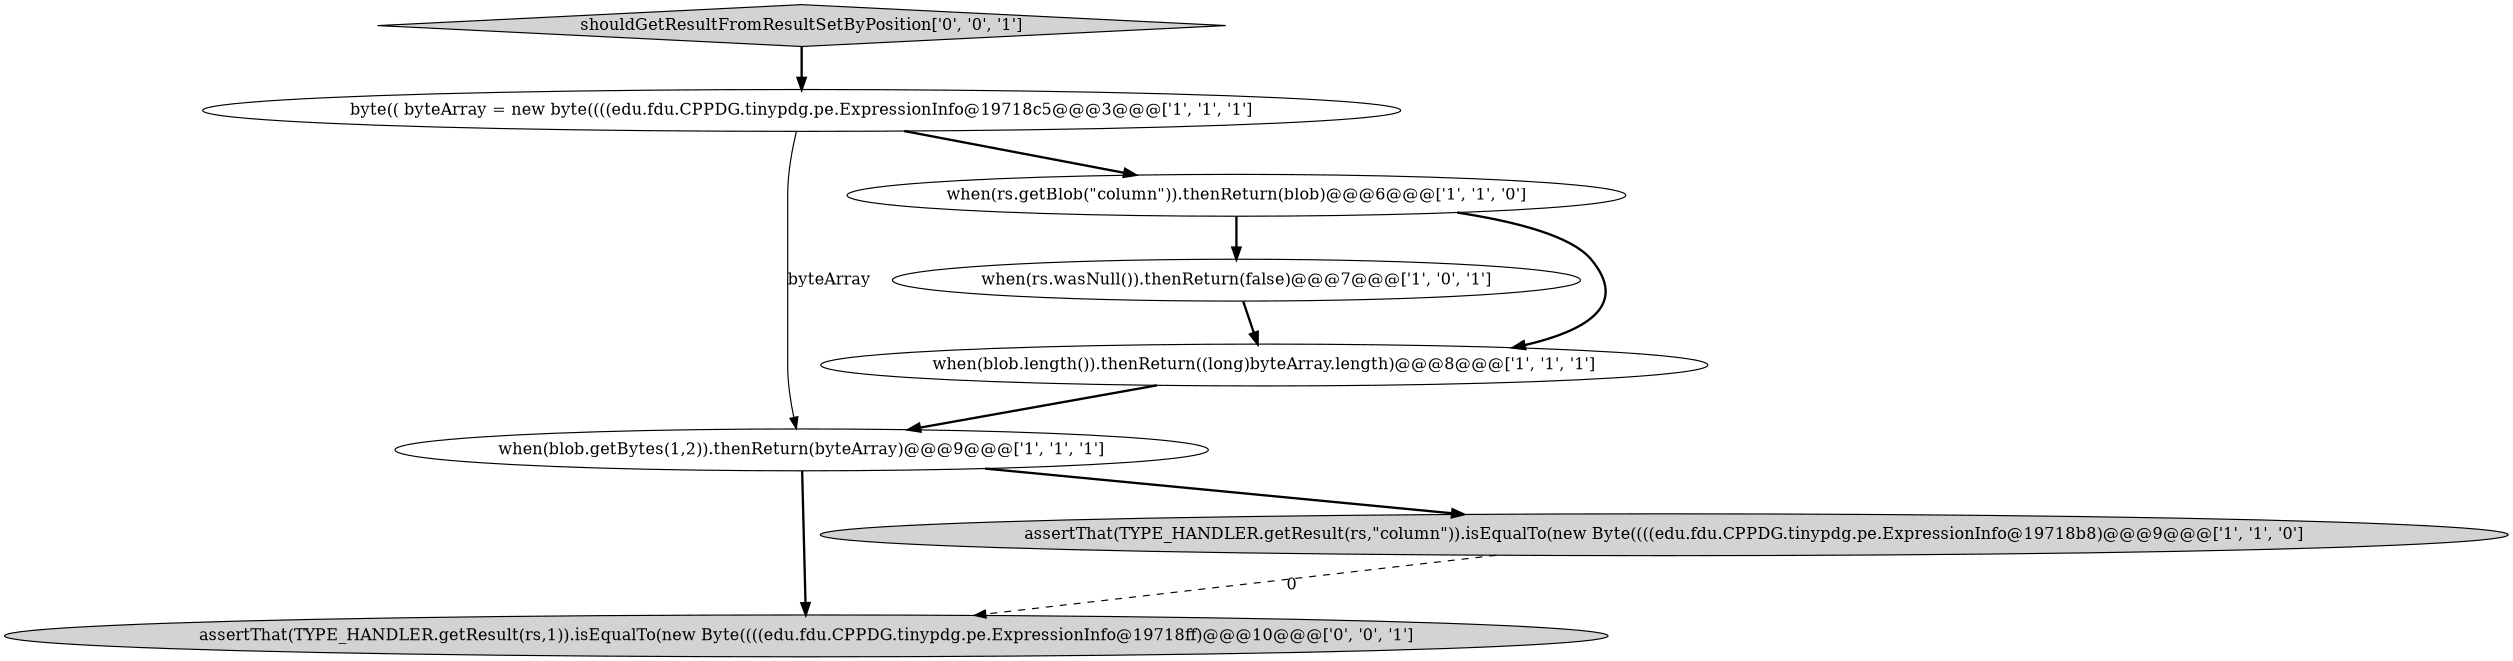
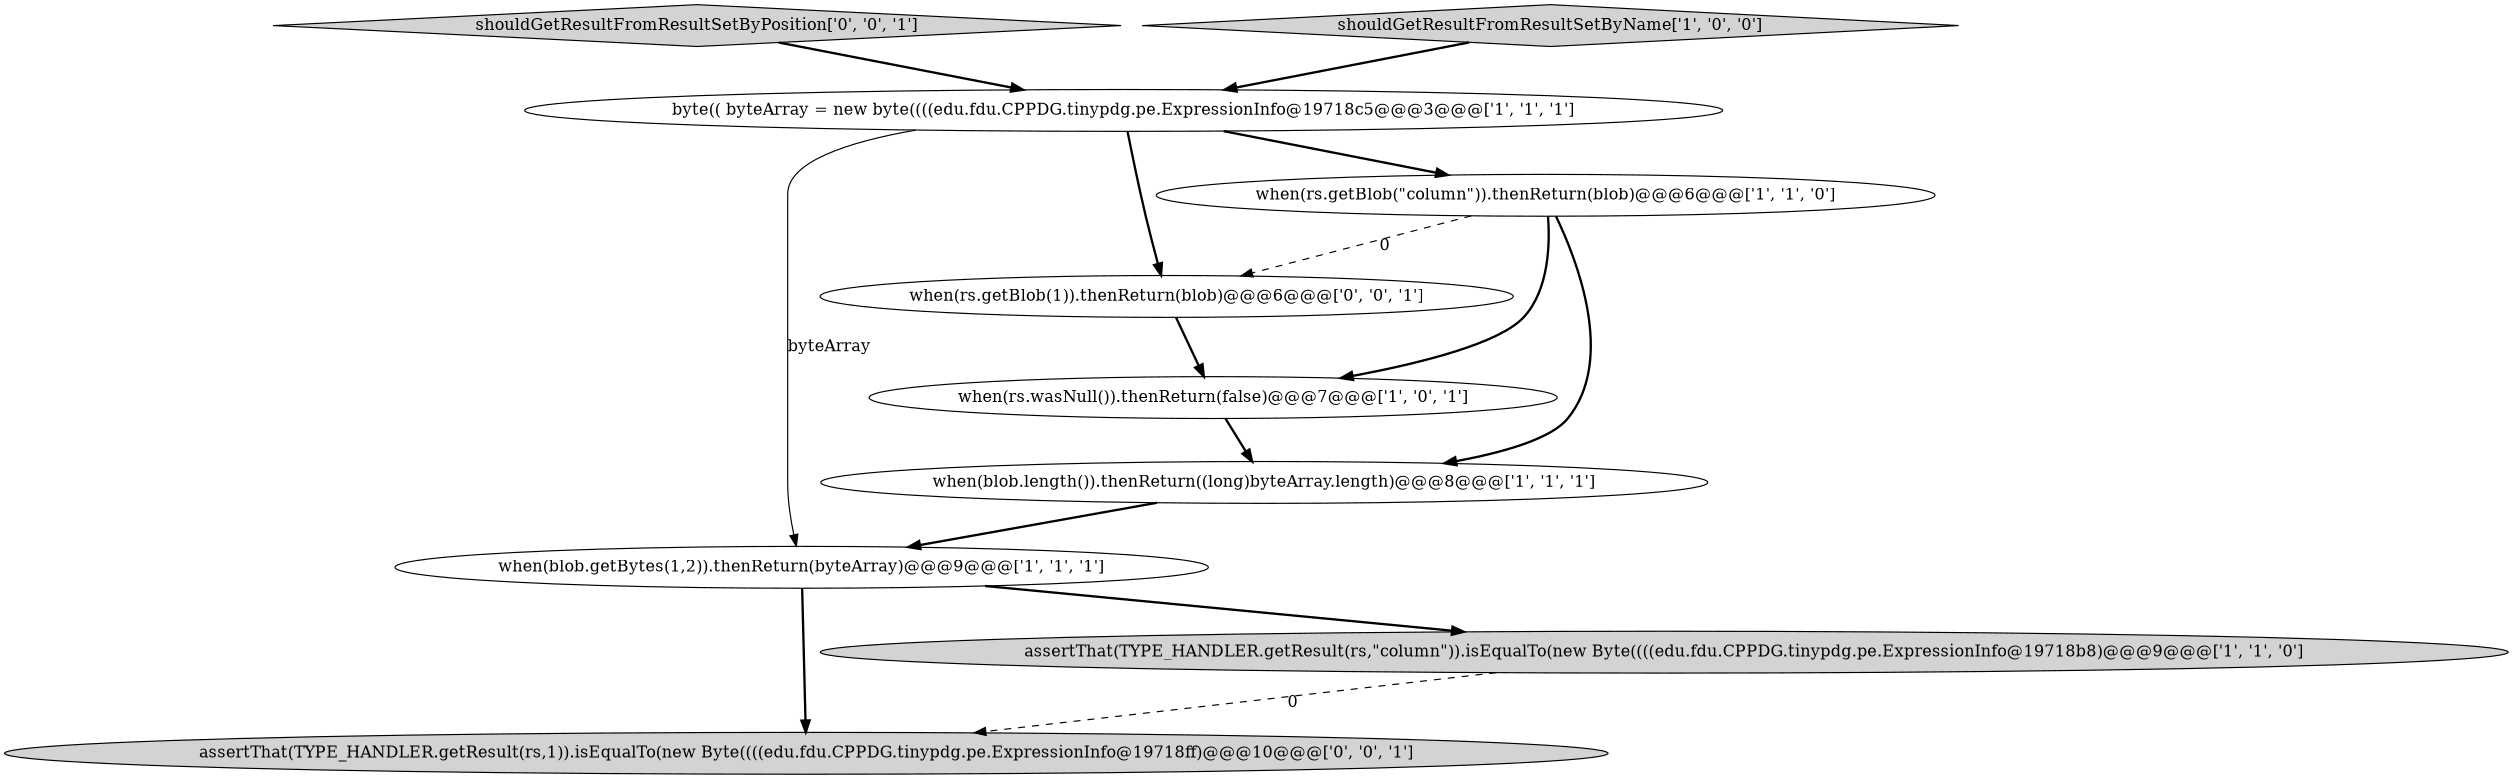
node "shouldGetResultFromResultSetByName['1', '0', '0']": added
node "when(rs.getBlob(1)).thenReturn(blob)@@@6@@@['0', '0', '1']": added
